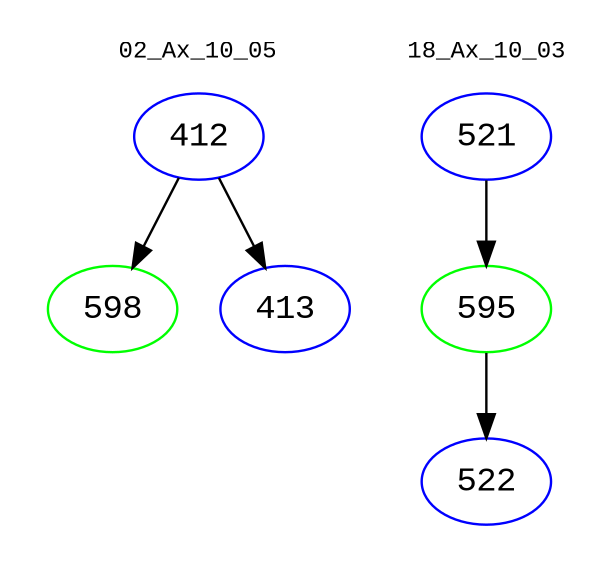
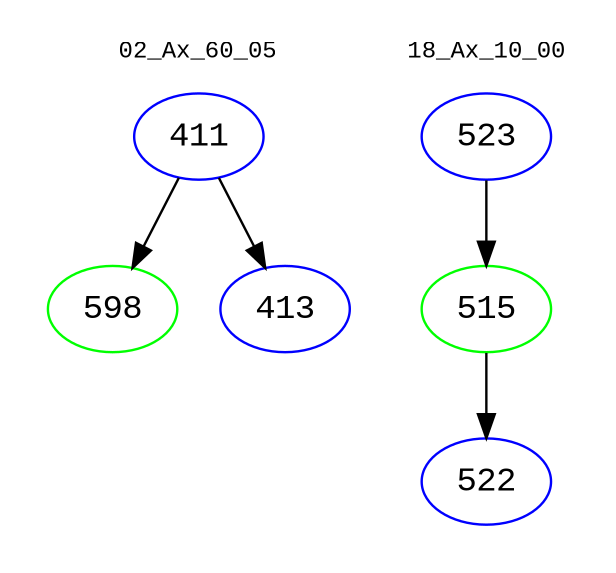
cluster "02_Ax_10_05": label "02_Ax_10_05" -> "02_Ax_60_05"
cluster "18_Ax_10_03": label "18_Ax_10_03" -> "18_Ax_10_00"
node "412": label "412" -> "411"
node "521": label "521" -> "523"
node "595": label "595" -> "515"
